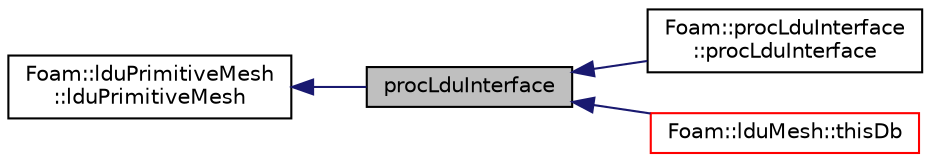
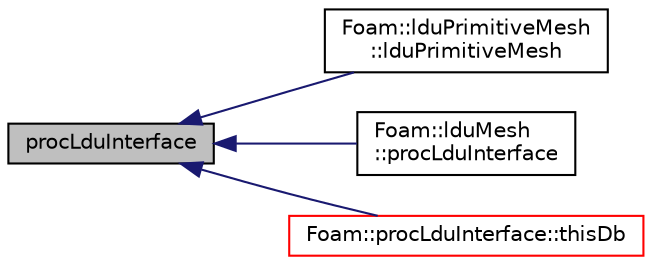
node "Foam::procLduInterface ::procLduInterface": label "Foam::procLduInterface ::procLduInterface" -> "Foam::lduMesh ::procLduInterface"
edge "procLduInterface" -> "Foam::lduPrimitiveMesh ::lduPrimitiveMesh": reversed
node "Foam::lduMesh::thisDb": label "Foam::lduMesh::thisDb" -> "Foam::procLduInterface::thisDb"
